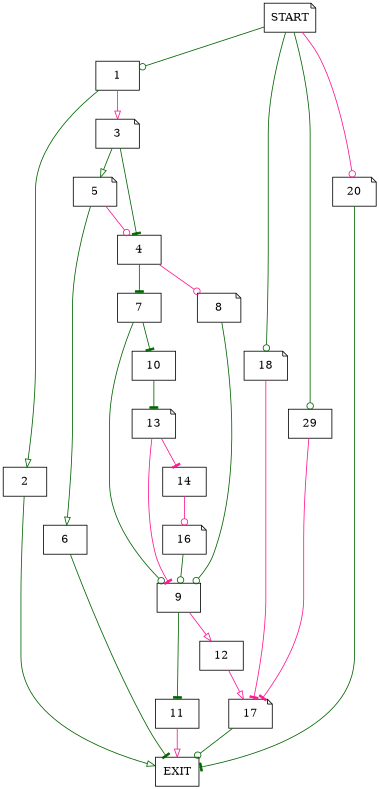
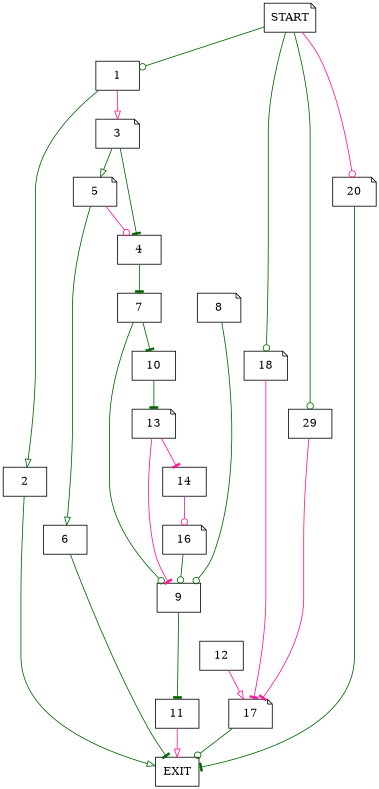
edge "4" -> "8": removed
edge "9" -> "12": removed
